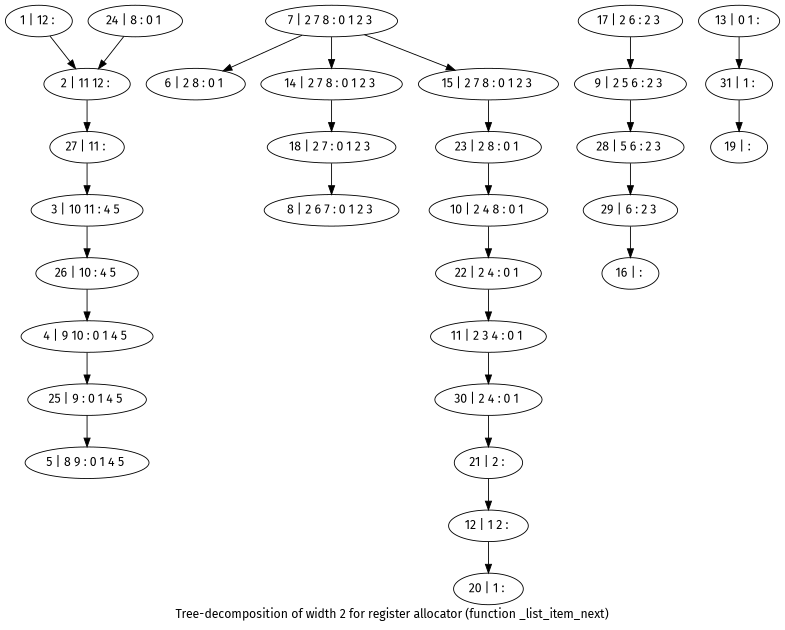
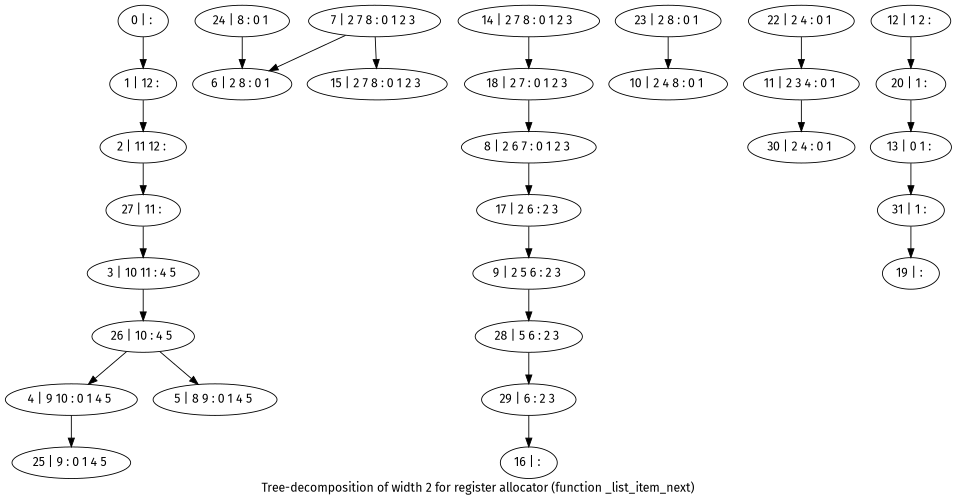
node "0 | :": added
edge "7 | 2 7 8 : 0 1 2 3" -> "14 | 2 7 8 : 0 1 2 3": removed
edge "24 | 8 : 0 1" -> "2 | 11 12 :": now "24 | 8 : 0 1" -> "6 | 2 8 : 0 1"
edge "15 | 2 7 8 : 0 1 2 3" -> "23 | 2 8 : 0 1": removed
edge "20 | 1 :" -> "13 | 0 1 :": added
edge "8 | 2 6 7 : 0 1 2 3" -> "17 | 2 6 : 2 3": added
edge "10 | 2 4 8 : 0 1" -> "22 | 2 4 : 0 1": removed
edge "25 | 9 : 0 1 4 5" -> "5 | 8 9 : 0 1 4 5": now "26 | 10 : 4 5" -> "5 | 8 9 : 0 1 4 5"
node "21 | 2 :": removed
